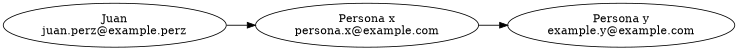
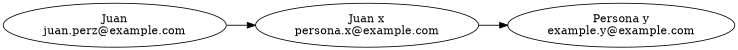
node "Juan juan.perz@example.perz": label "Juan juan.perz@example.perz" -> "Juan juan.perz@example.com"
node "Persona x persona.x@example.com": label "Persona x persona.x@example.com" -> "Juan x persona.x@example.com"
